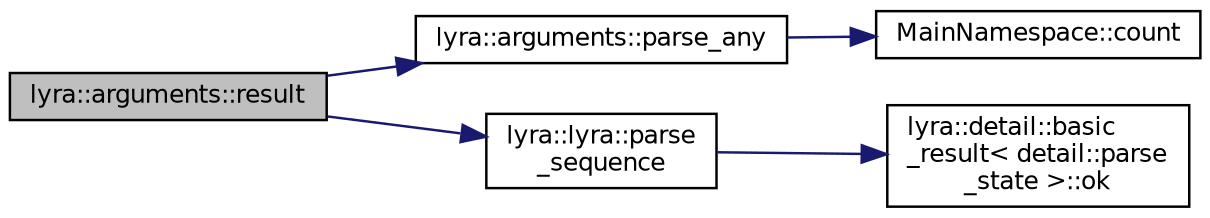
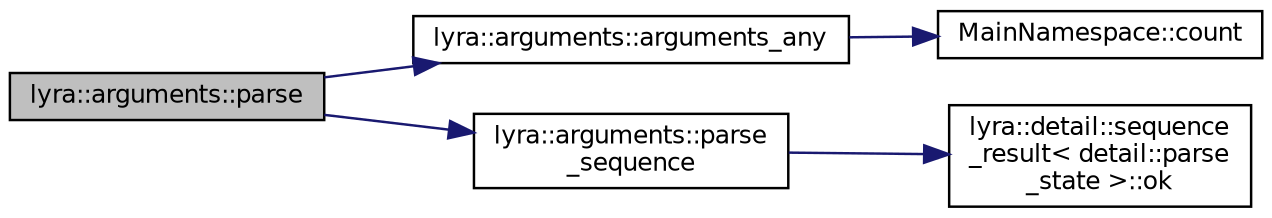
node "lyra::arguments::parse_any": label "lyra::arguments::parse_any" -> "lyra::arguments::arguments_any"
node "lyra::arguments::result": label "lyra::arguments::result" -> "lyra::arguments::parse"
node "lyra::lyra::parse _sequence": label "lyra::lyra::parse _sequence" -> "lyra::arguments::parse _sequence"
node "lyra::detail::basic _result< detail::parse _state >::ok": label "lyra::detail::basic _result< detail::parse _state >::ok" -> "lyra::detail::sequence _result< detail::parse _state >::ok"
